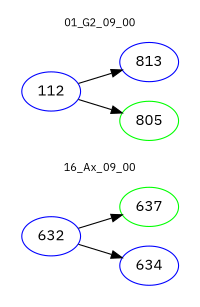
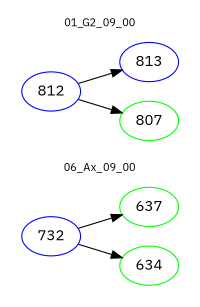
node "112": label "112" -> "812"
node "805": label "805" -> "807"
cluster "16_Ax_09_00": label "16_Ax_09_00" -> "06_Ax_09_00"
node "632": label "632" -> "732"
node "634": color blue -> green
